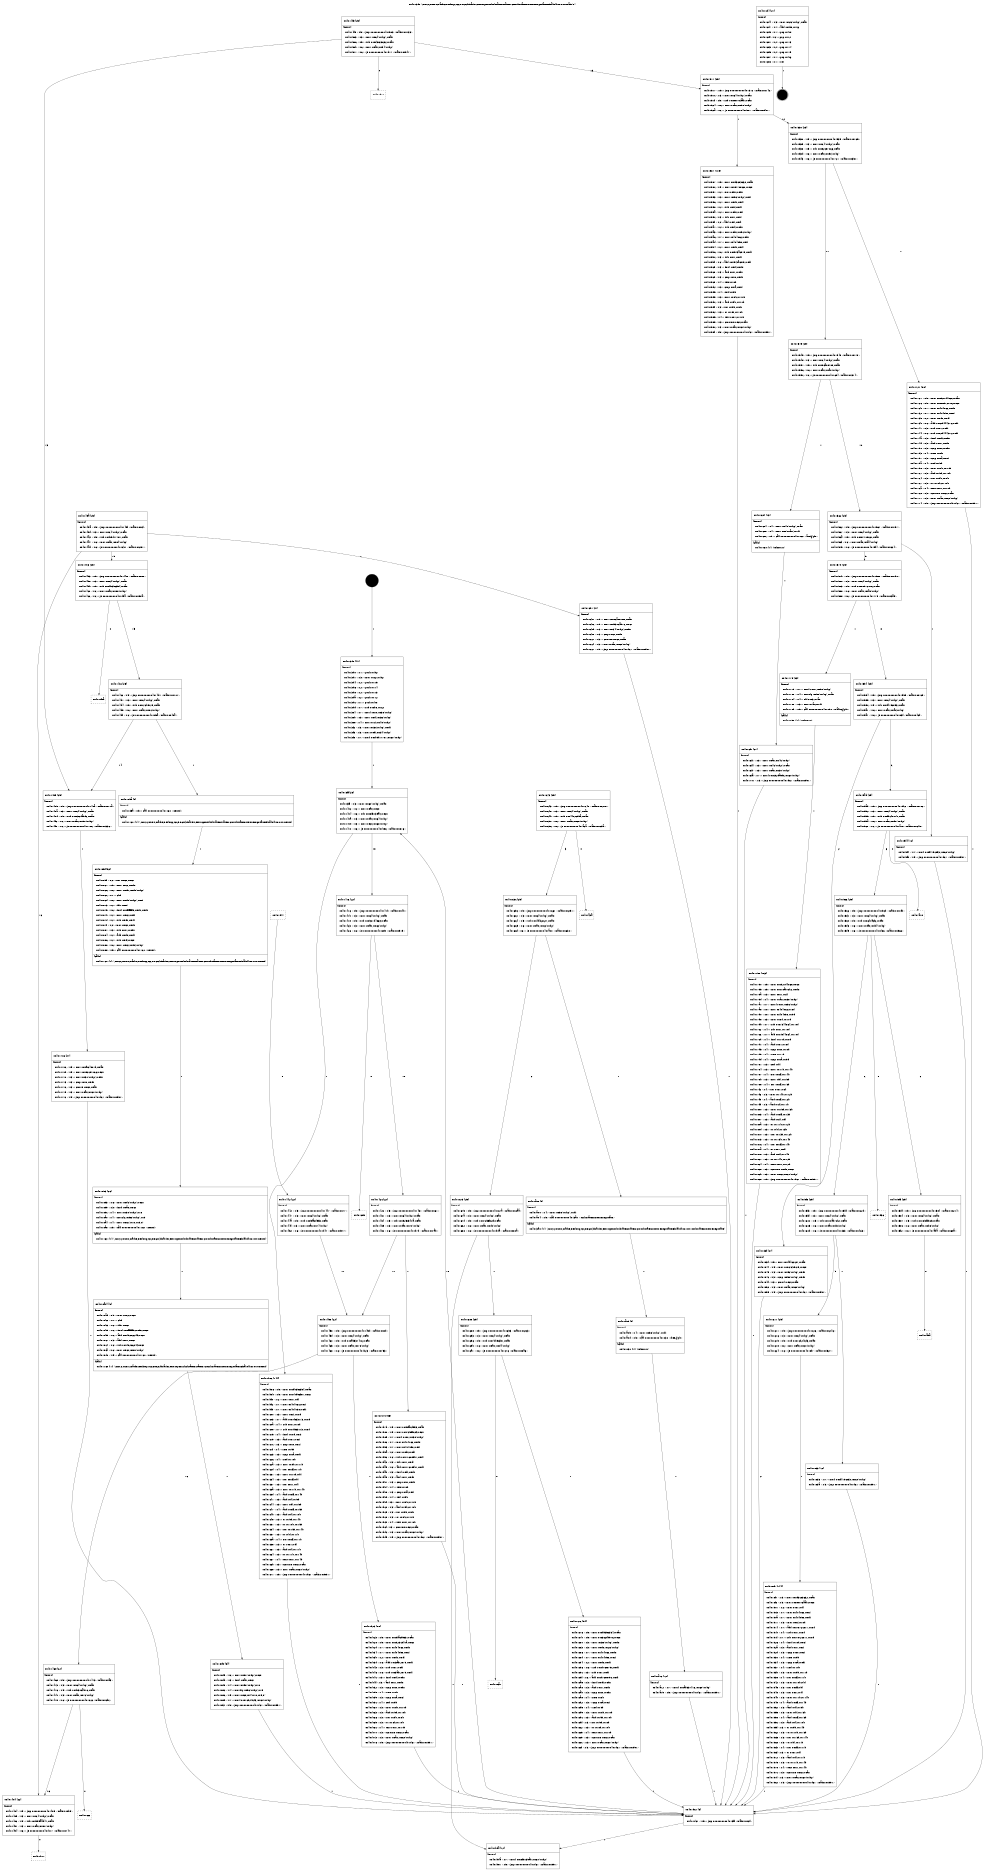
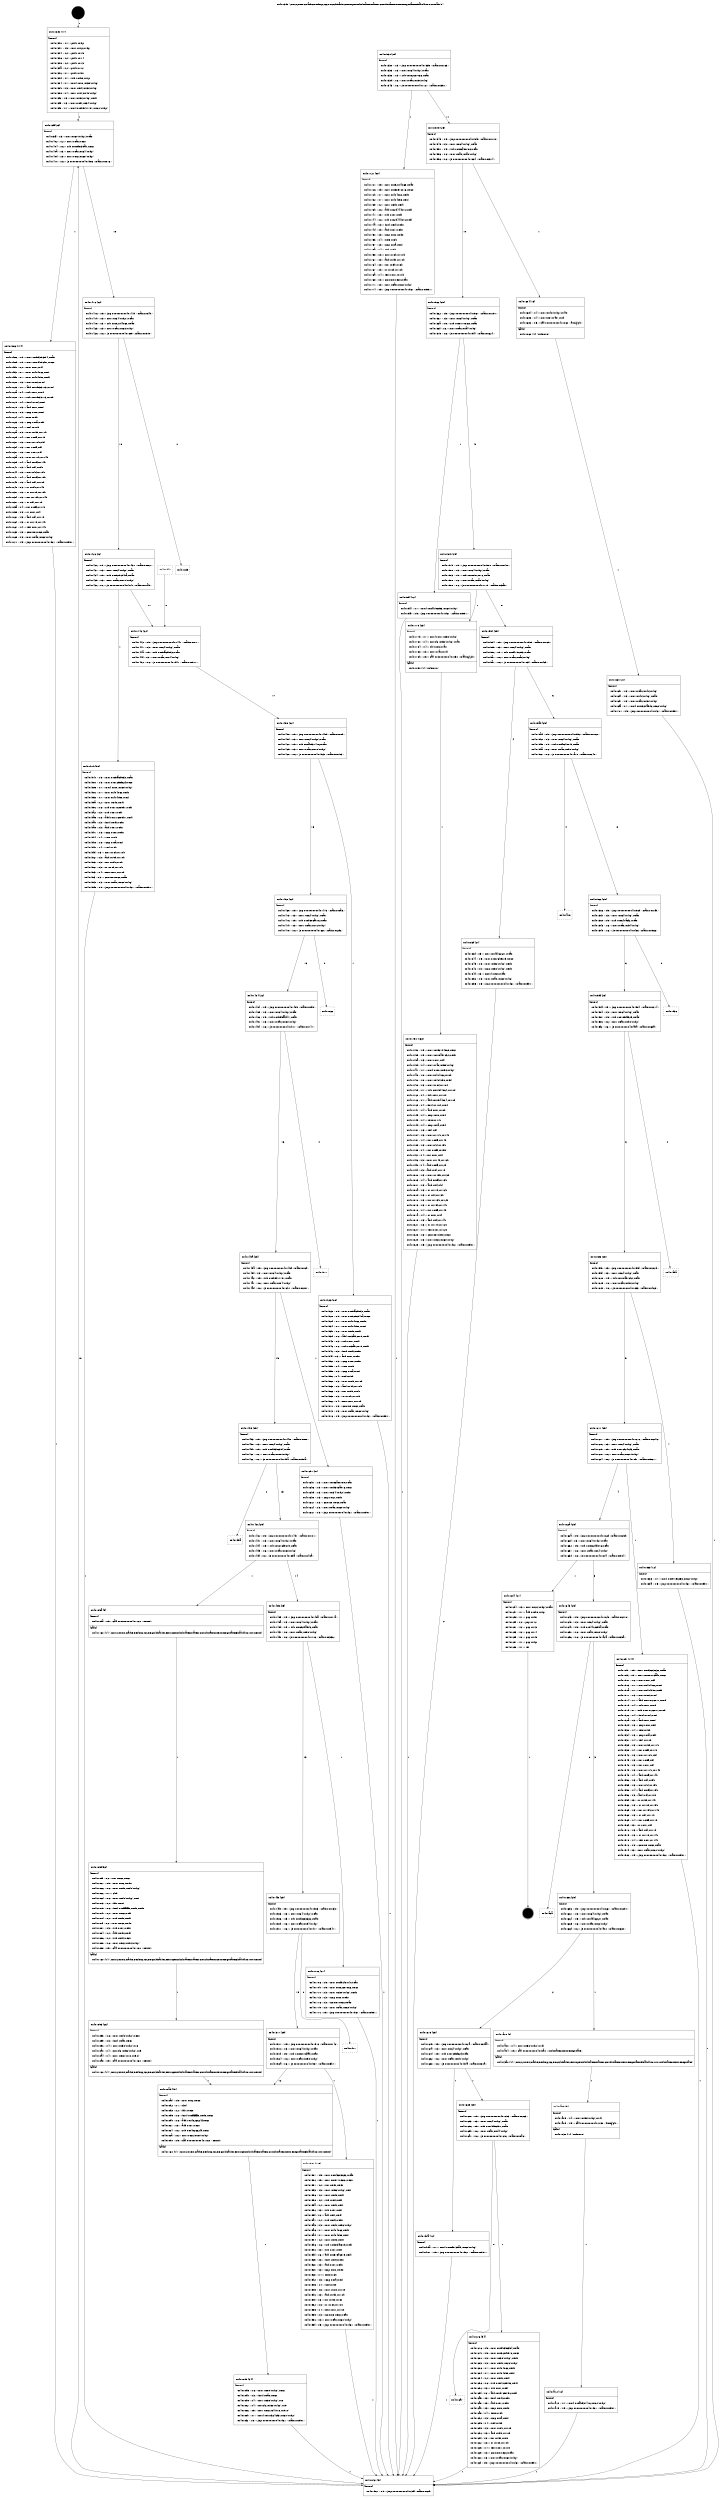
edge "0x401517 [25]" -> "0x401530 [25]": now "0x401517 [25]" -> "0x4018ad [40]"
edge "0x4014fe [25]" -> "0x4014e5 [25]": reversed
edge "0x4015c6 [25]" -> "0x4015f8 [25]": now "0x4015df [25]" -> "0x4015f8 [25]"
edge "0x40149a [25]" -> "0x401484 [22]": reversed
edge "0x40142c [22]" -> "0x401458 [22]": now "0x40142c [22]" -> "0x401442 [22]"
node "0x40162a [25]": added
edge "0x401d61 [5]" -> "0x401bda [12]": reversed
